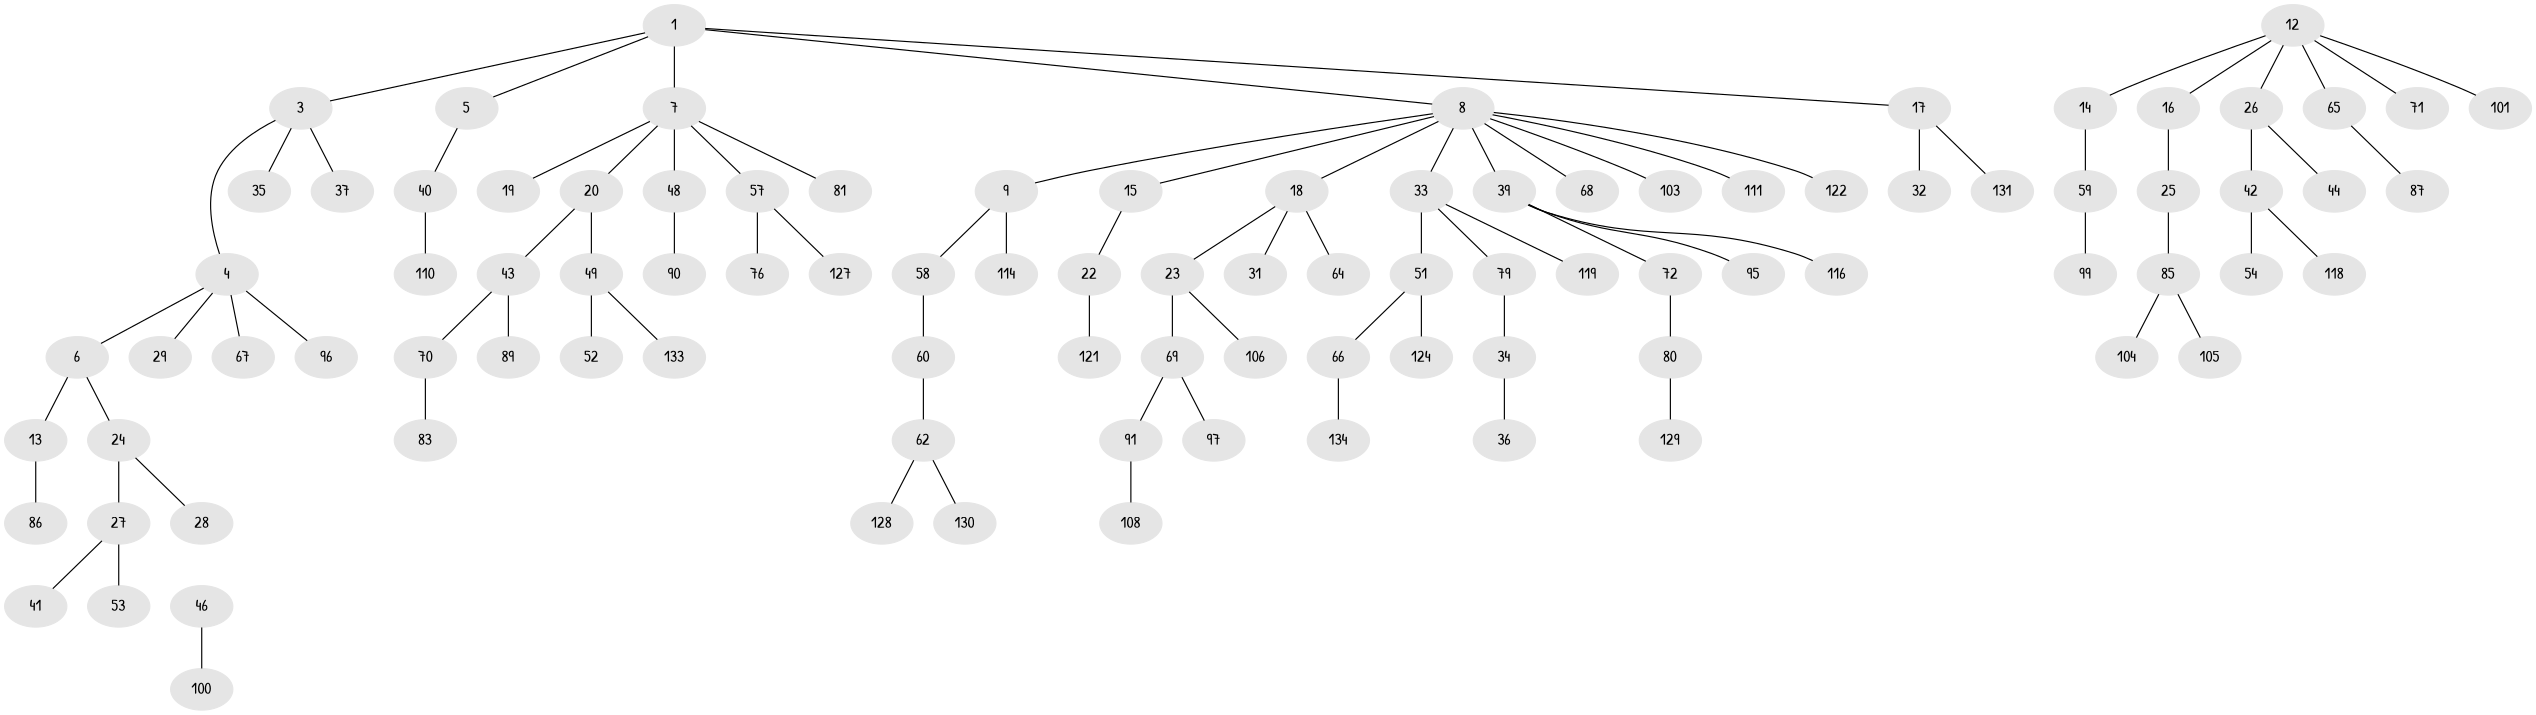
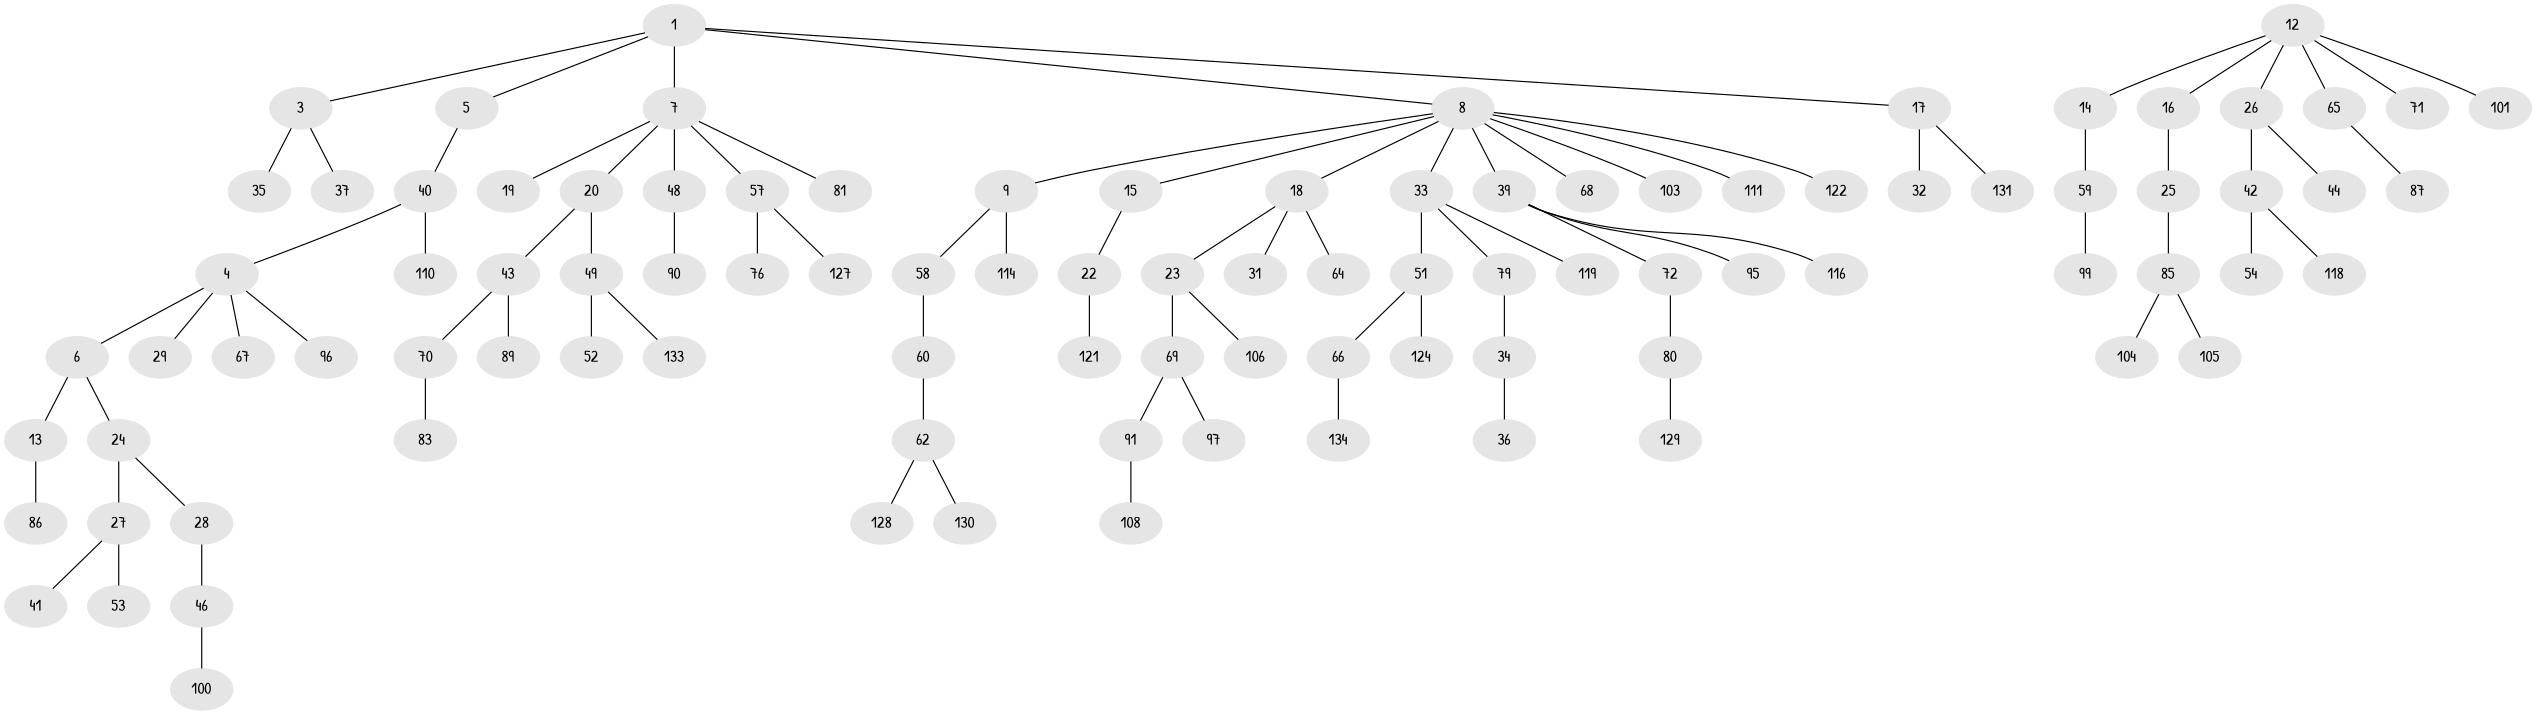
edge "3" -- "4": now "40" -- "4"
edge "28" -- "46": added
